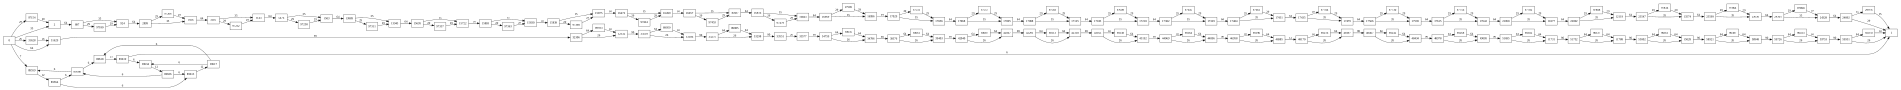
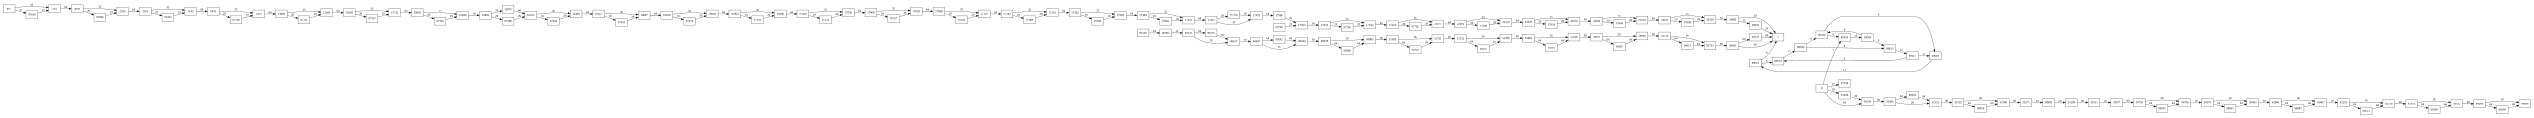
edge "17566" -> "97730": removed, label "29"
edge "97398" -> "15875": now "97398" -> "16472"
node "2": removed
edge "90337" -> "51788": label "64" -> "65"
edge "33271" -> "33298": removed, label "26"
node "46958": removed
